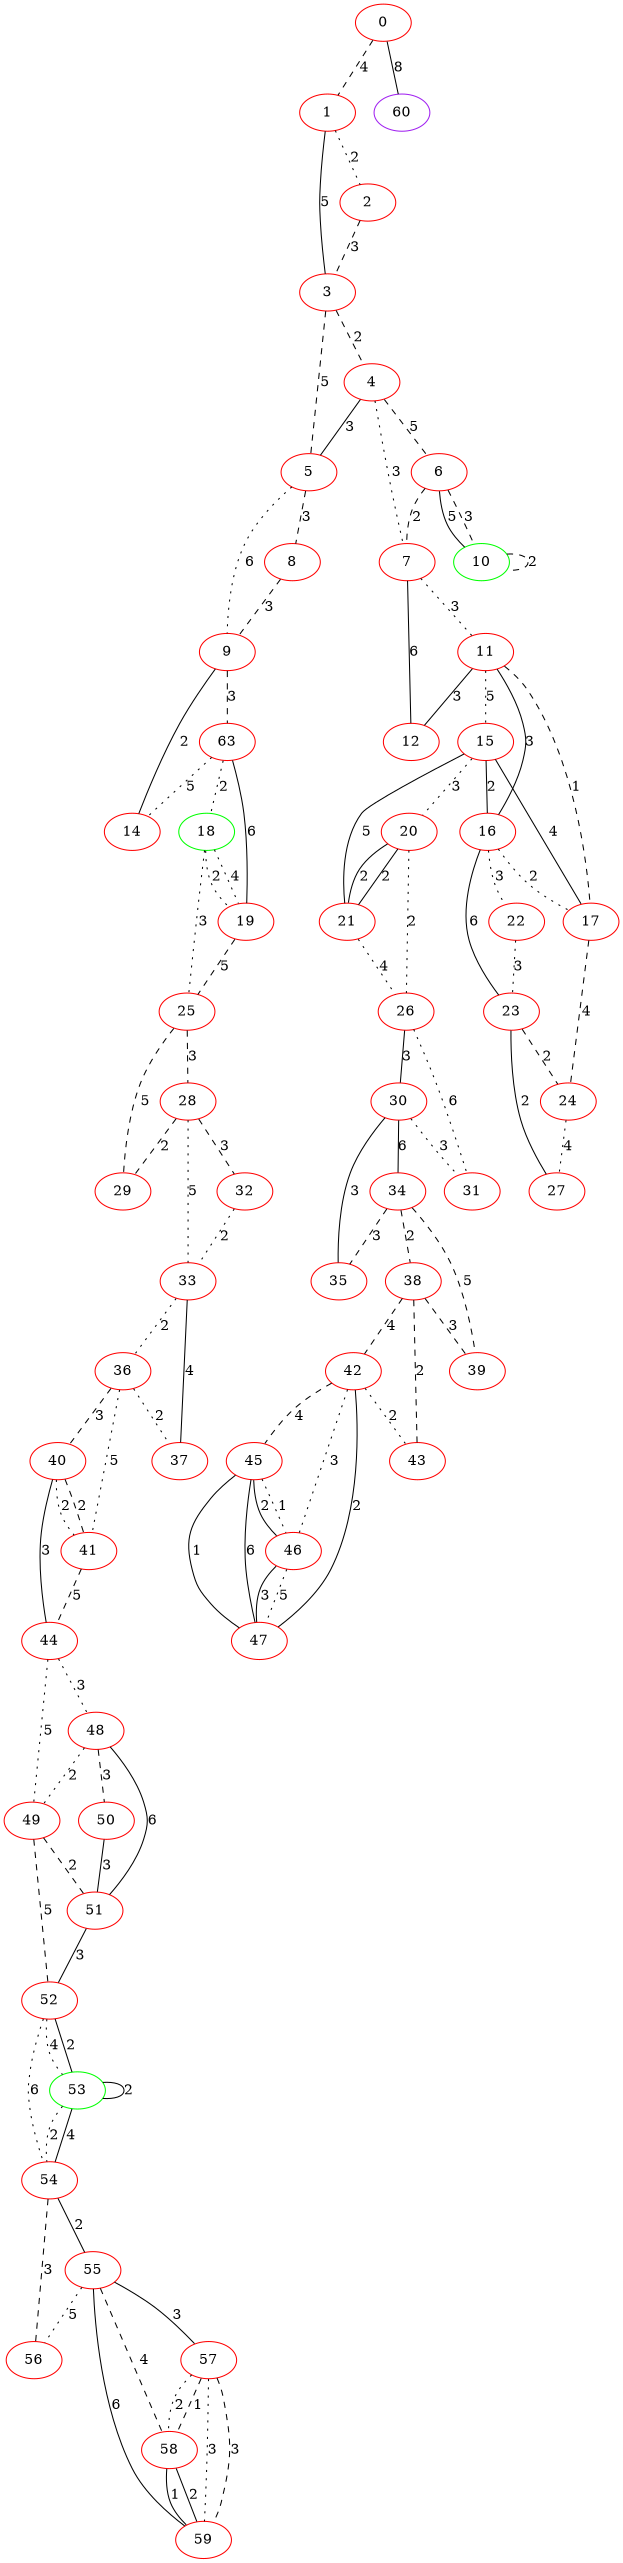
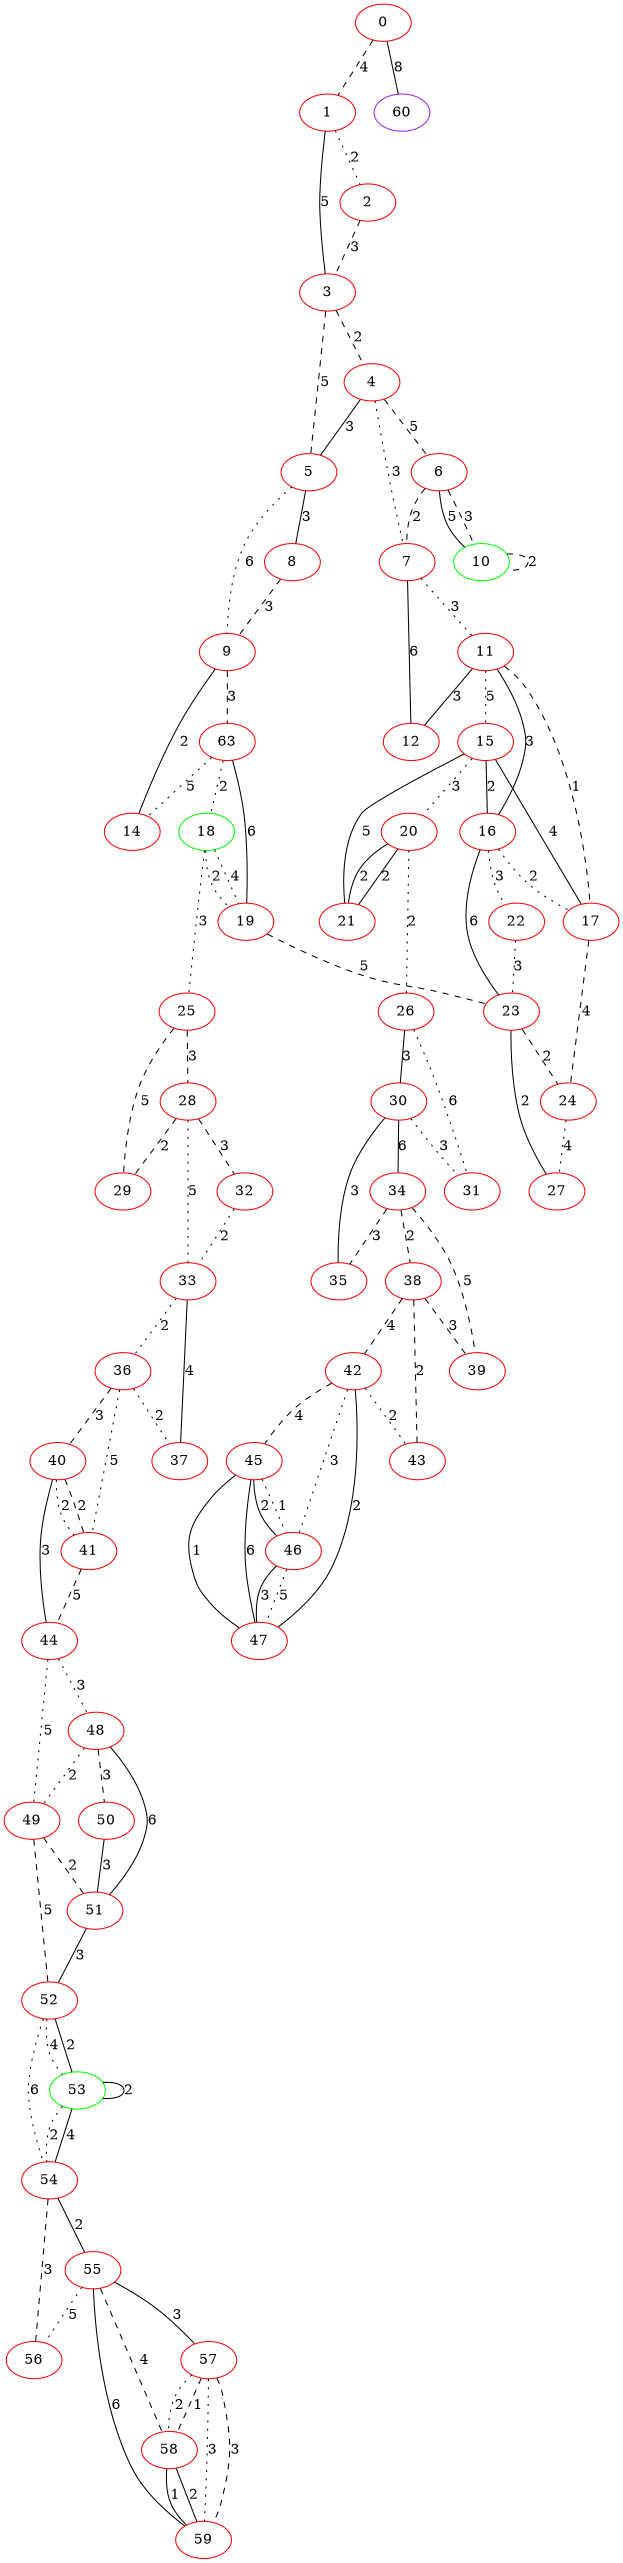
edge "5" -- "8": style dashed -> solid
edge "19" -- "25": now "19" -- "23"
edge "21" -- "26": removed, label "4"
